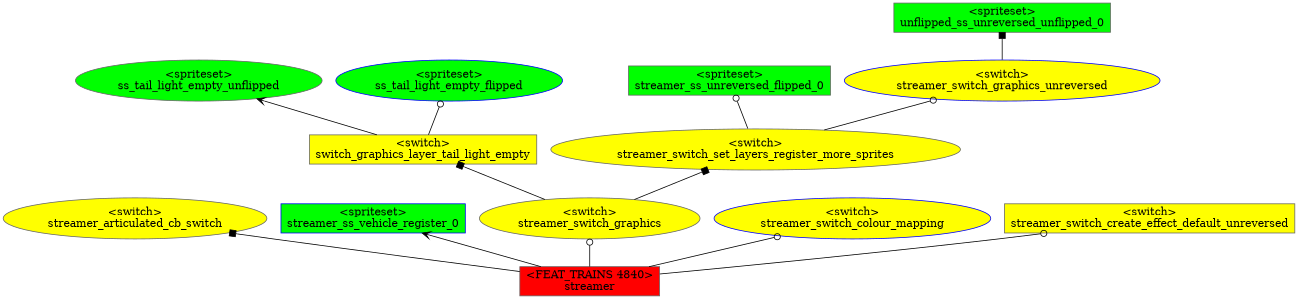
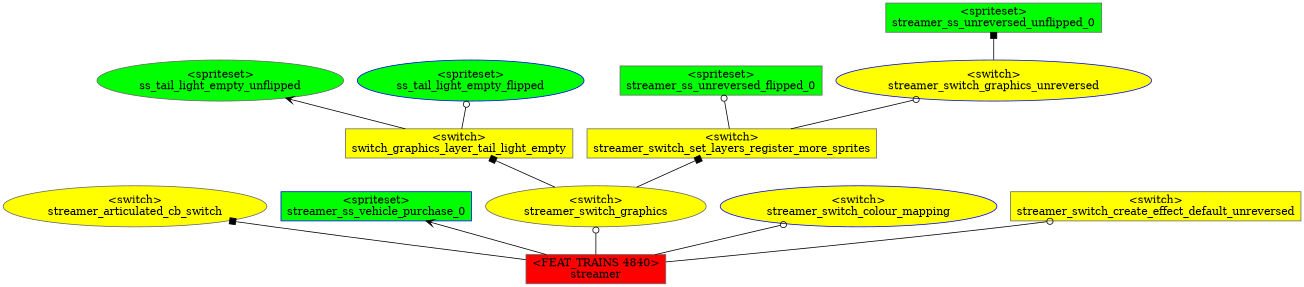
node "<spriteset> unflipped_ss_unreversed_unflipped_0": label "<spriteset> unflipped_ss_unreversed_unflipped_0" -> "<spriteset> streamer_ss_unreversed_unflipped_0"
node "<switch> streamer_switch_set_layers_register_more_sprites": shape ellipse -> box
node "<spriteset> streamer_ss_vehicle_register_0": label "<spriteset> streamer_ss_vehicle_register_0" -> "<spriteset> streamer_ss_vehicle_purchase_0"
